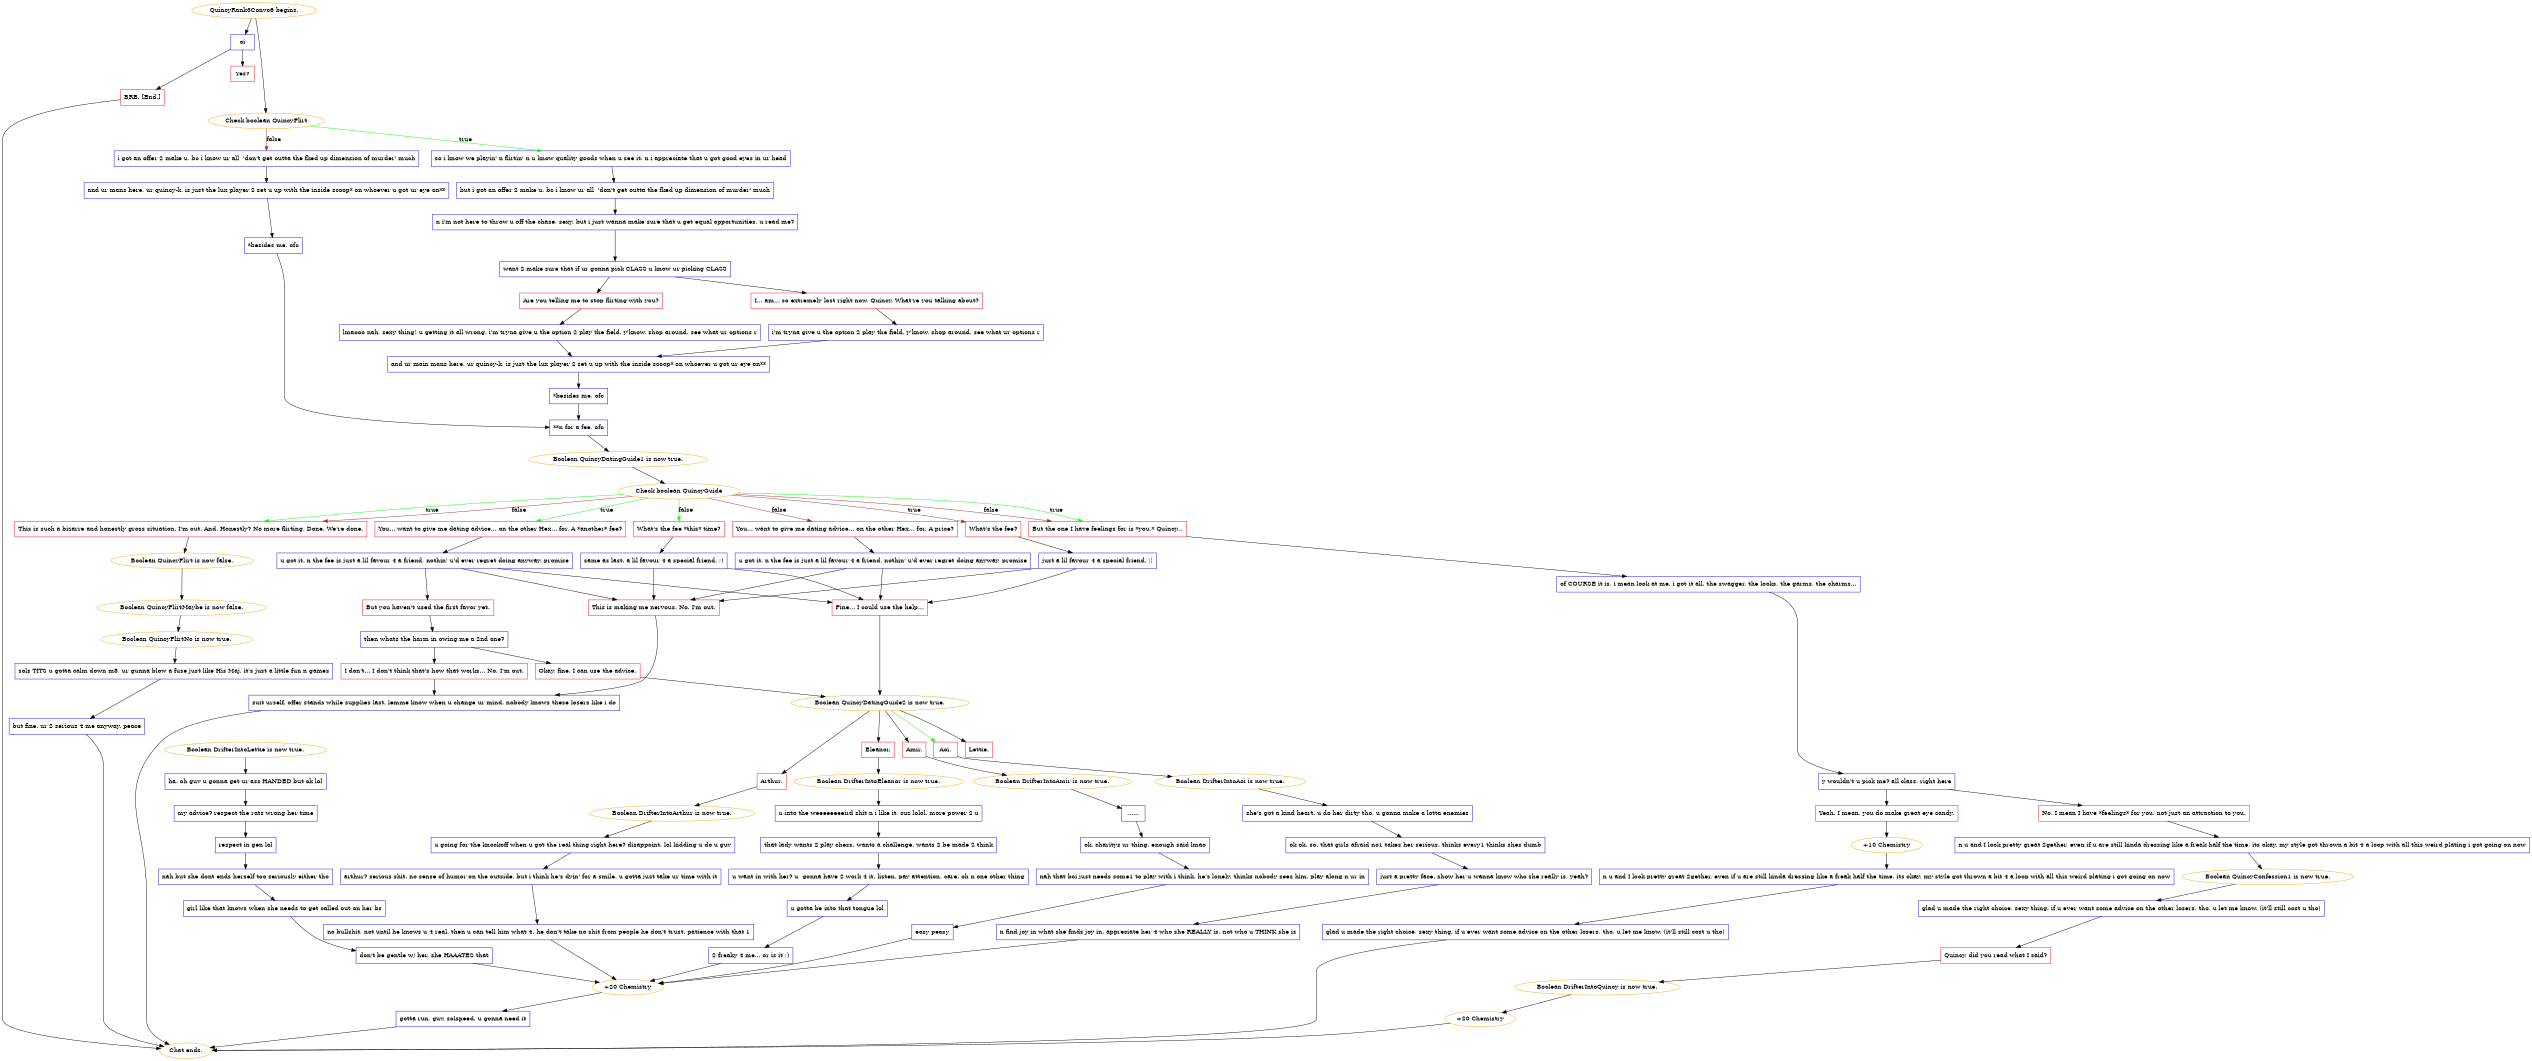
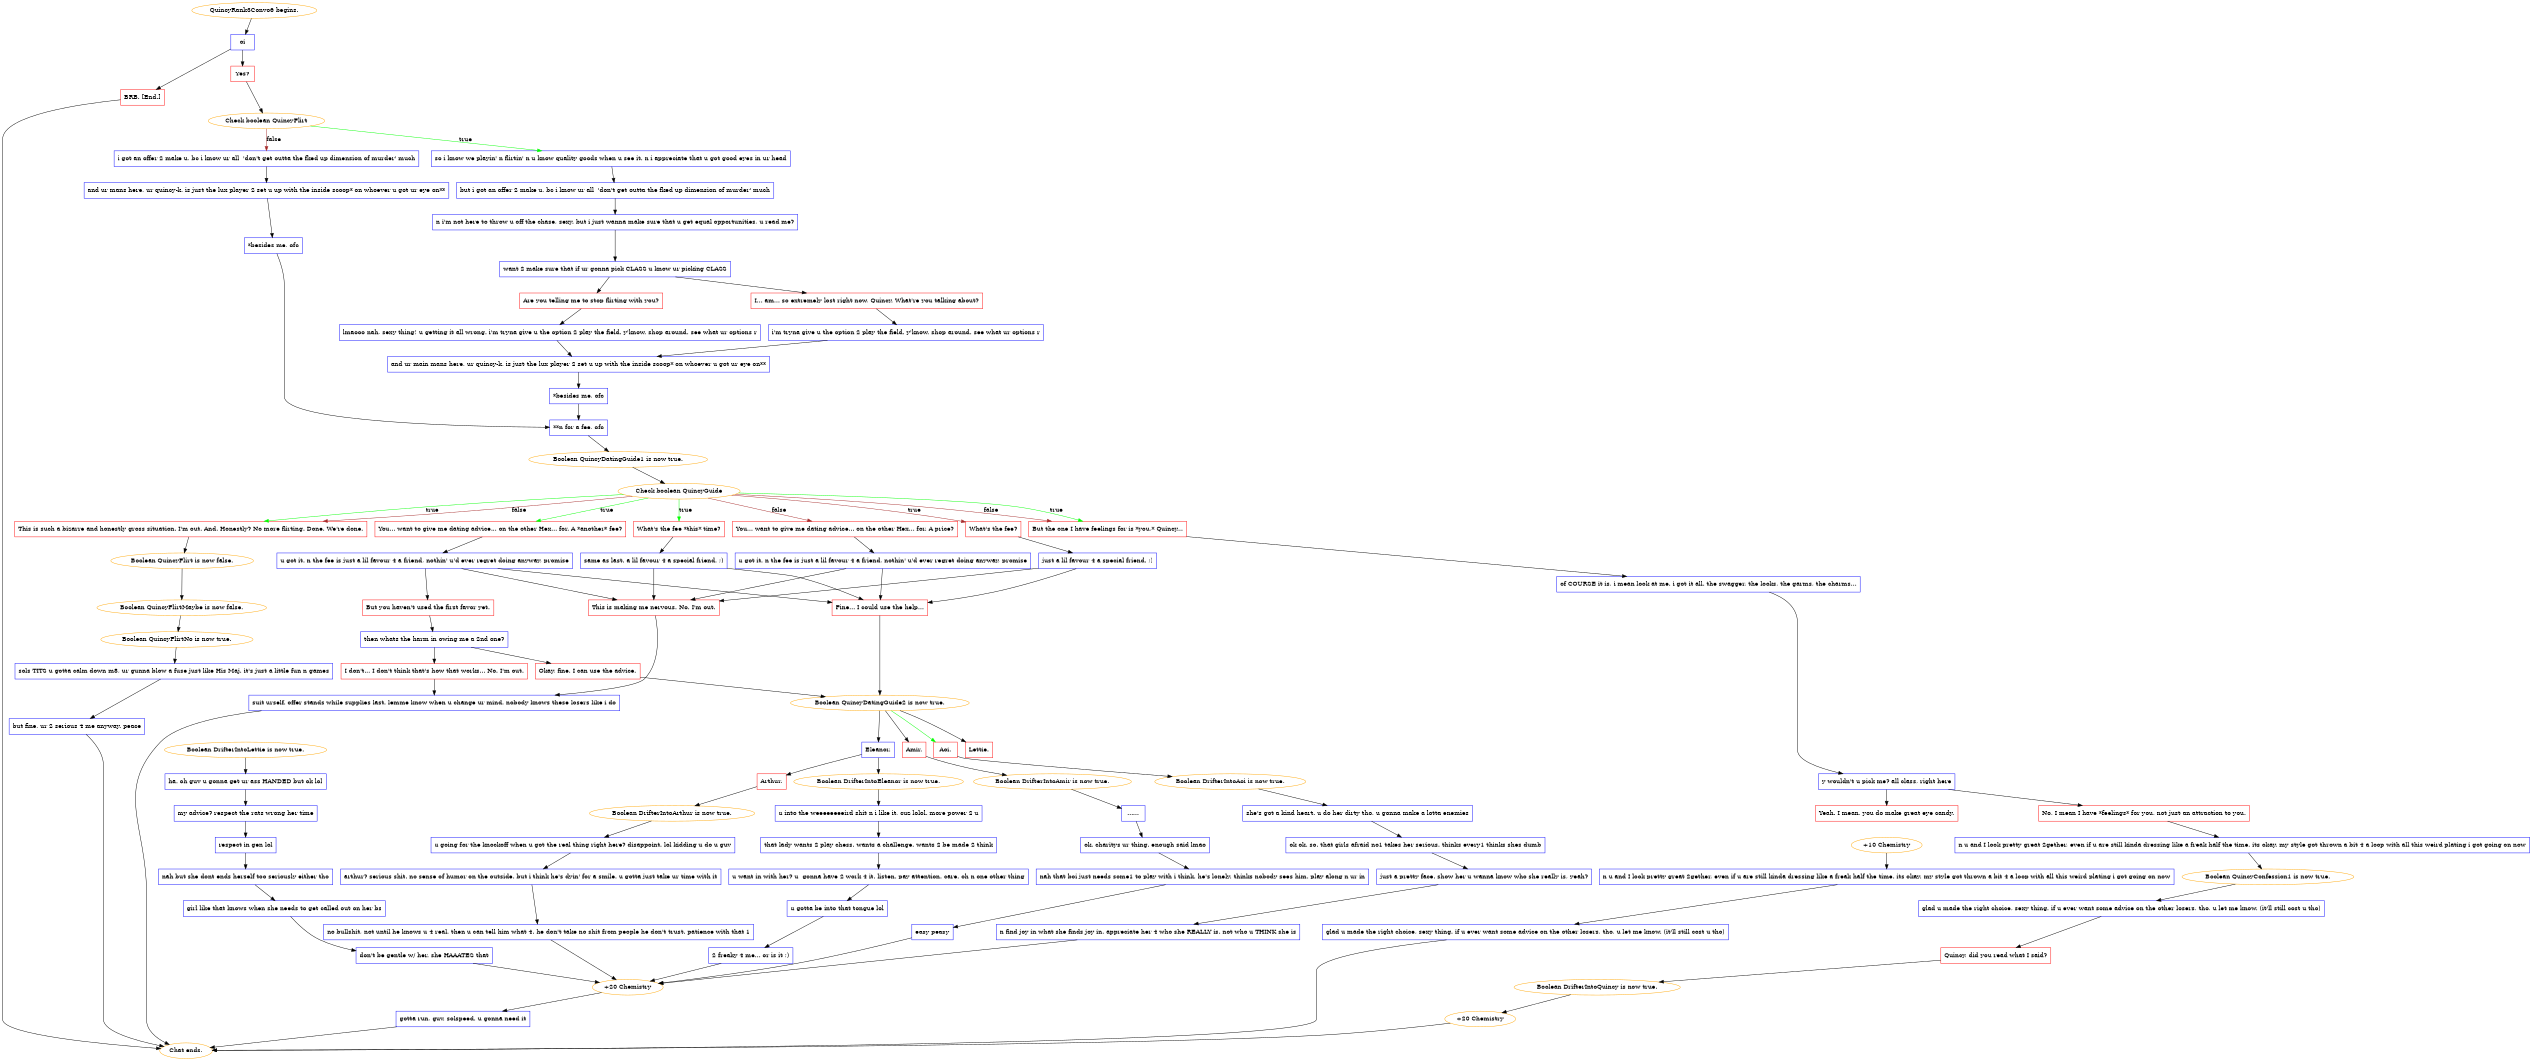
edge "QuincyRank3Convo6 begins." -> "Check boolean QuincyFlirt": now "Yes?" -> "Check boolean QuincyFlirt"
edge "Check boolean QuincyGuide" -> "What's the fee *this* time?": label "false" -> "true"
edge "Boolean QuincyDatingGuide2 is now true." -> "Arthur.": now "Eleanor." -> "Arthur."
node "Eleanor.": color red -> blue
edge "Yeah. I mean, you do make great eye candy." -> "+10 Chemistry": removed
